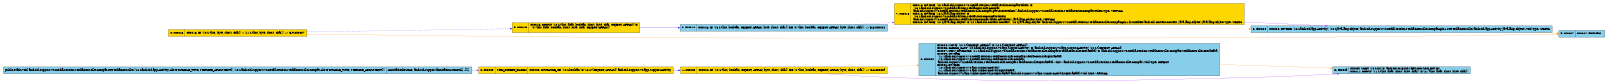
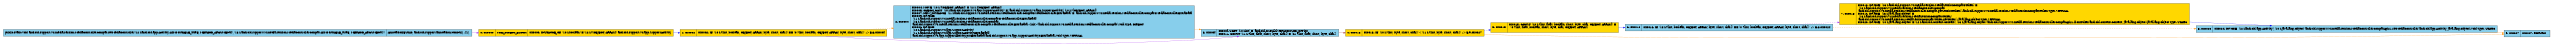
edge "7: 0x0018" -> "8: 0x0024": color purple -> blue
edge "3: 0x000f" -> "4: 0x0013": added
